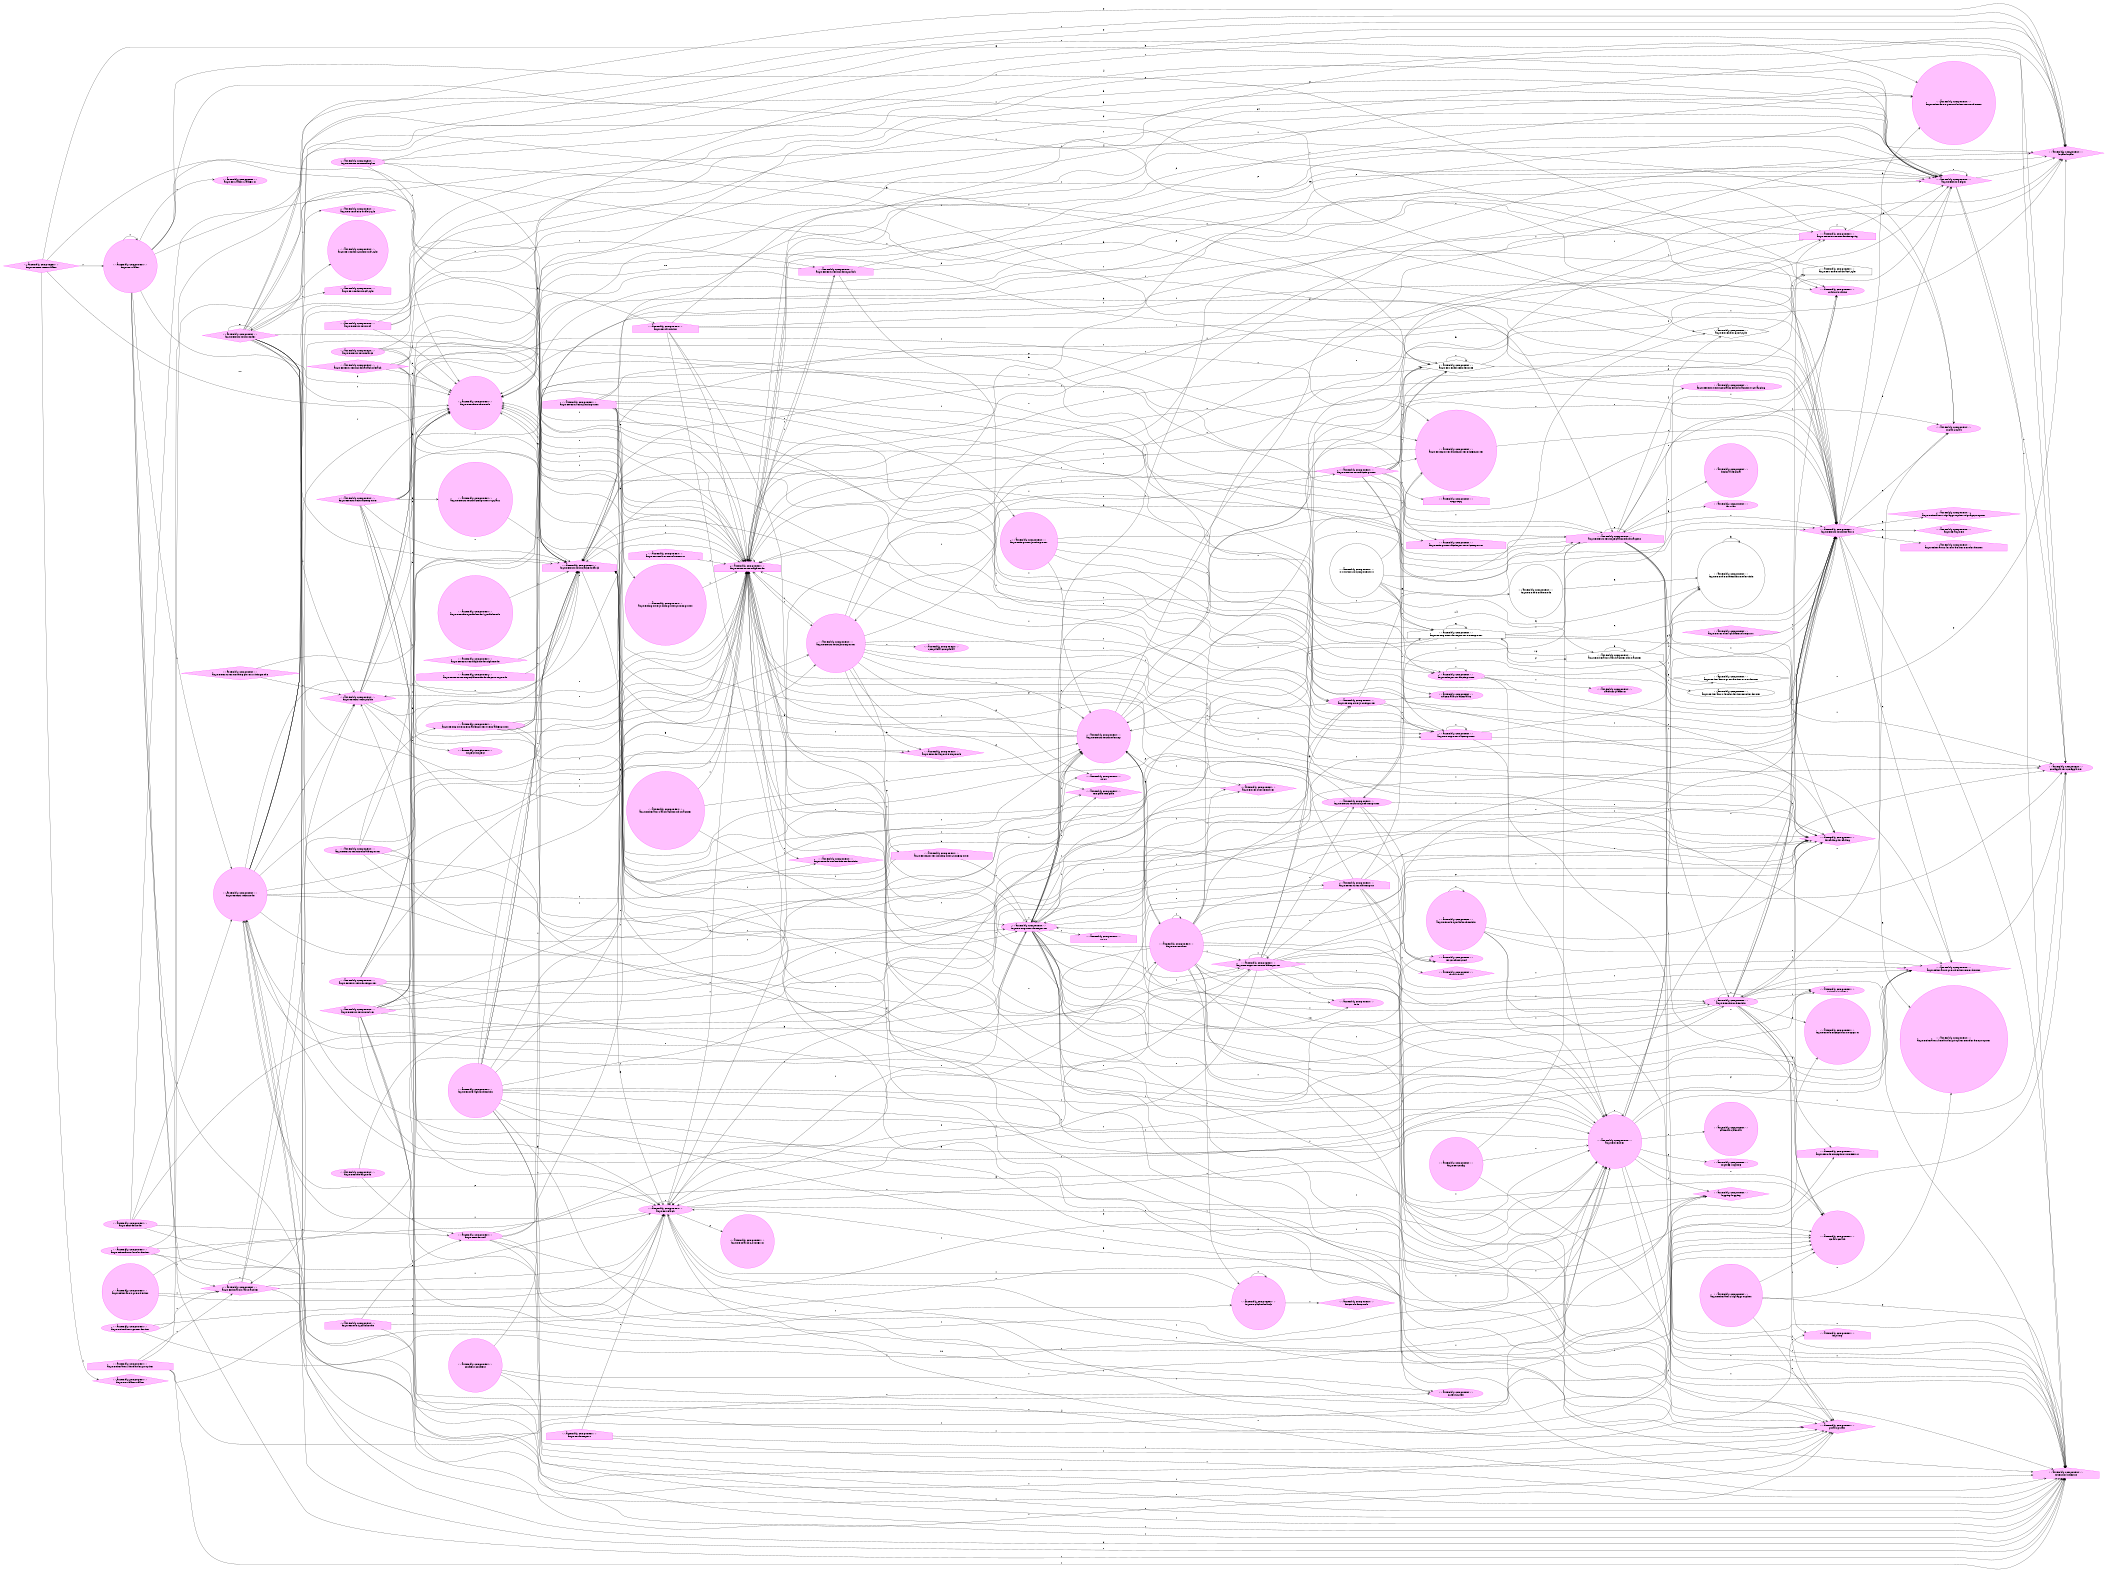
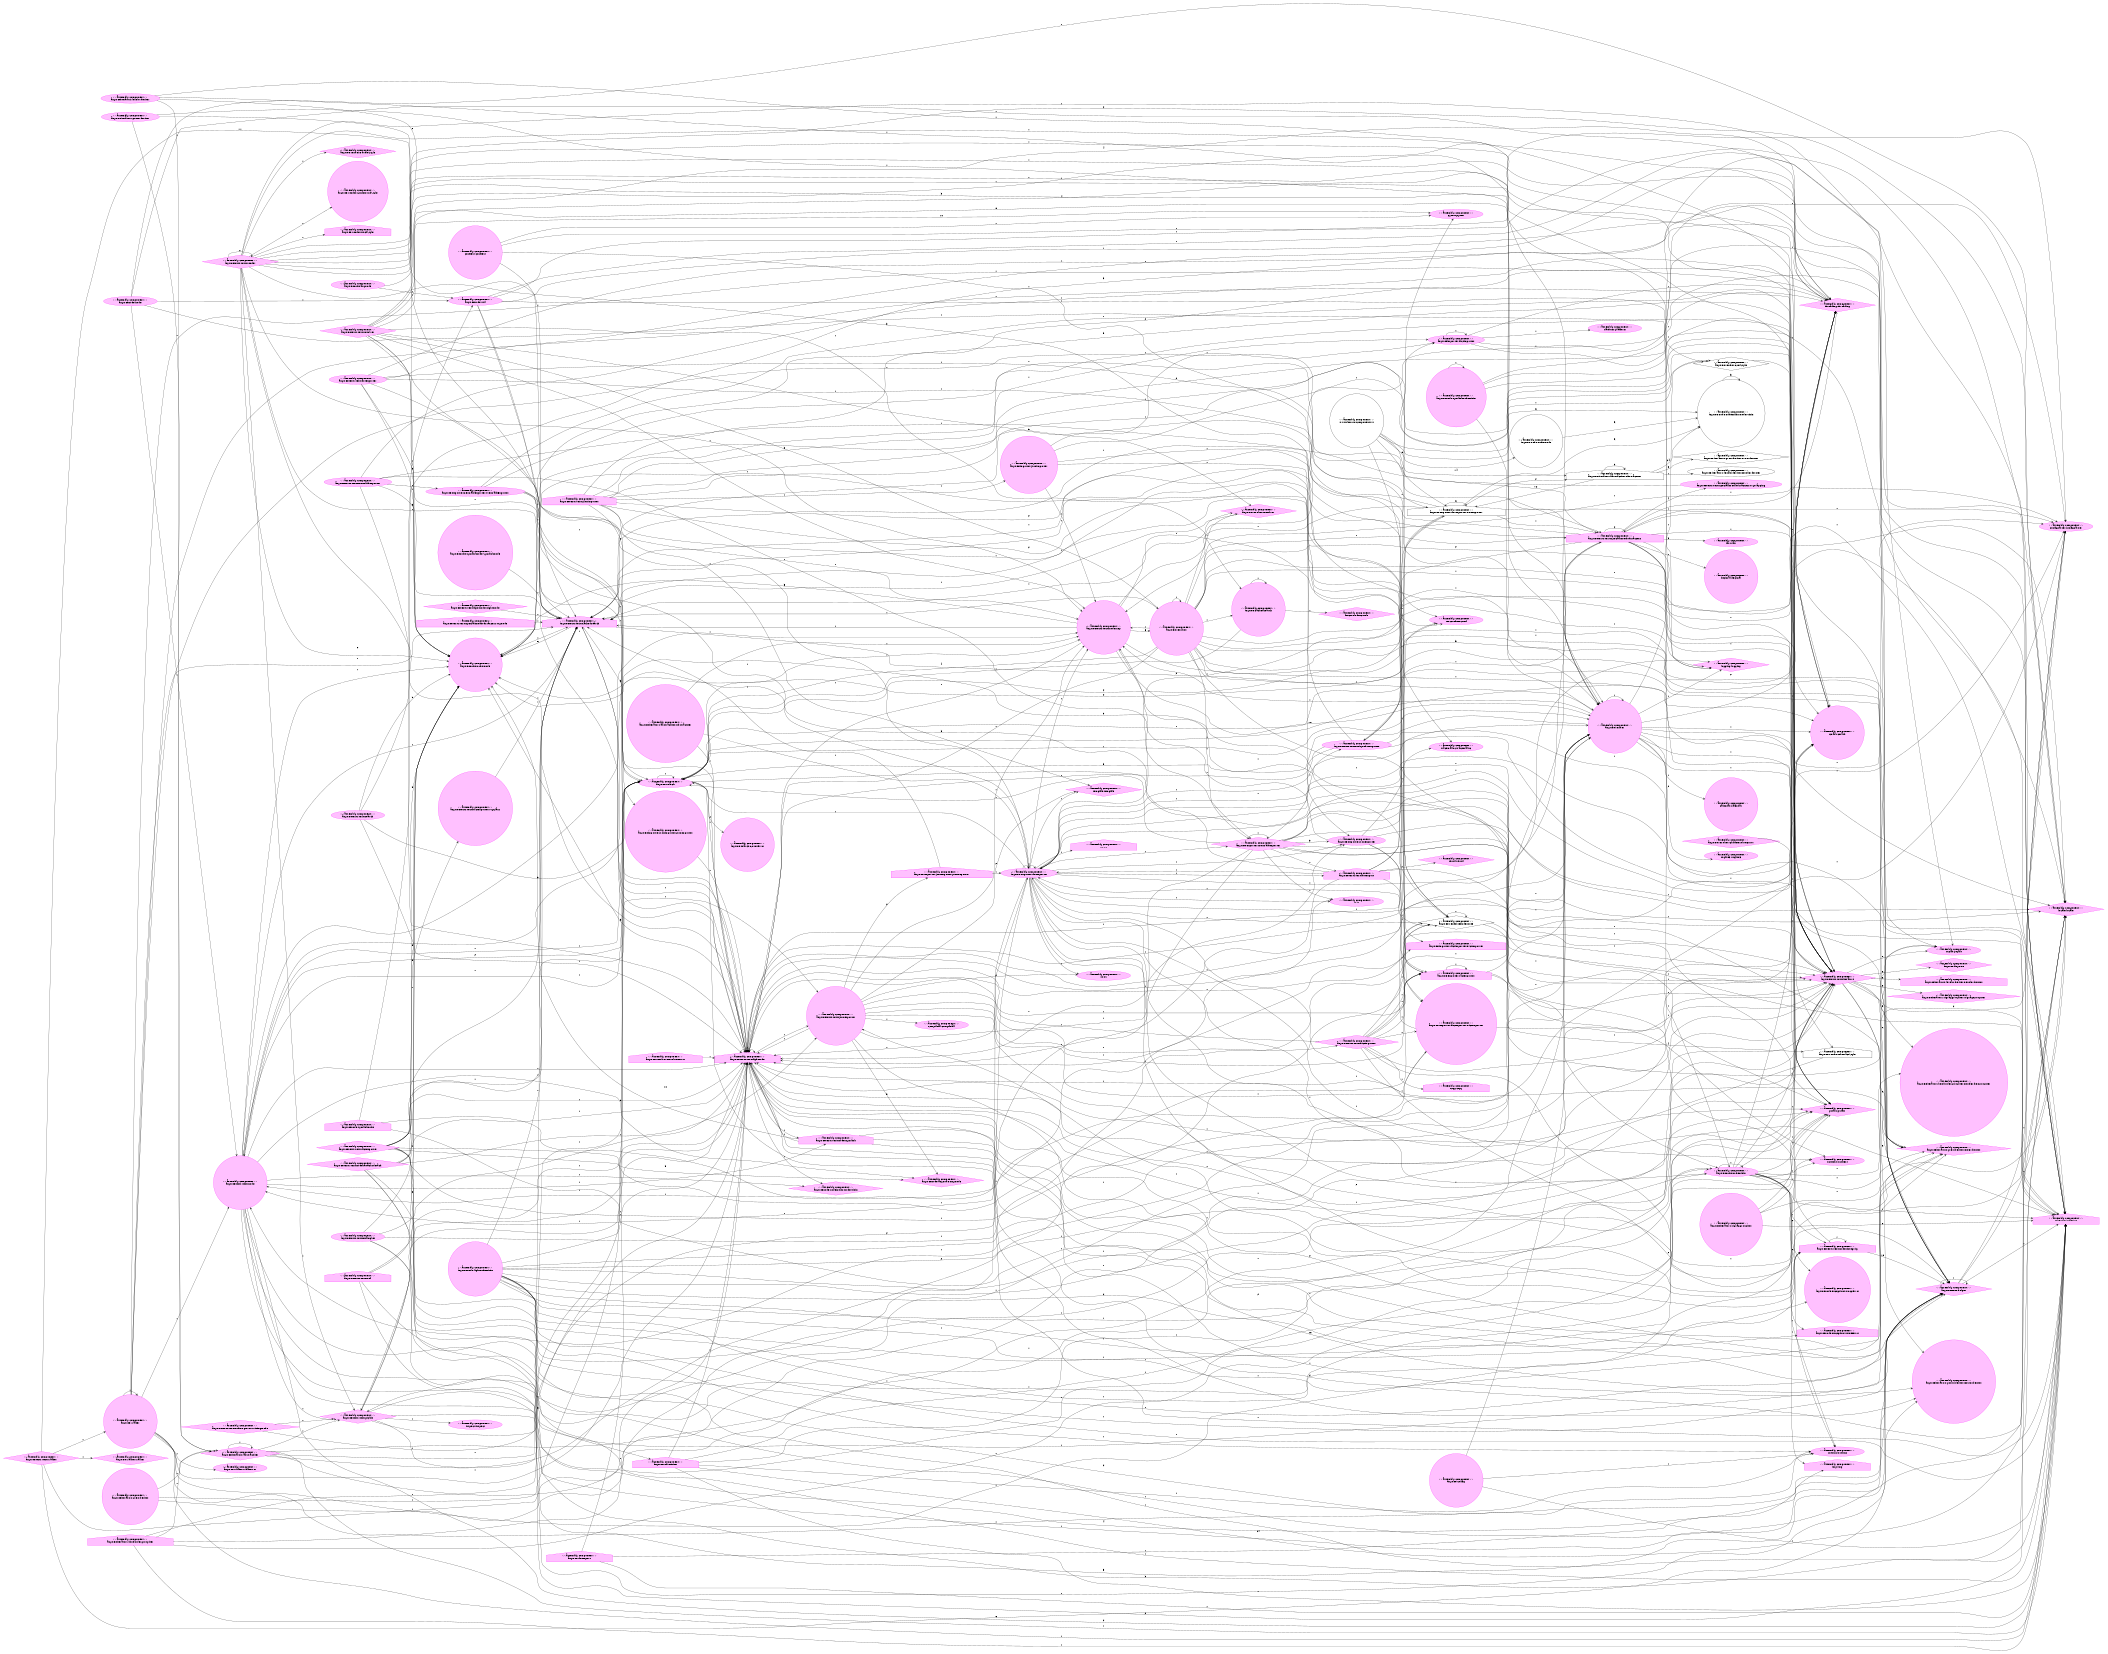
edge "<<assembly component>> anytreenode.nodemixin" -> "<<assembly component>> anytreetests.test_cachedsearch": removed, label "1"
